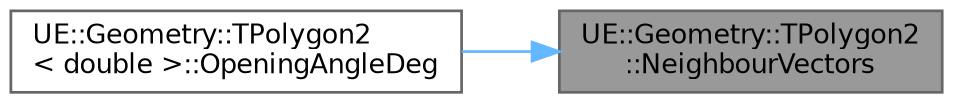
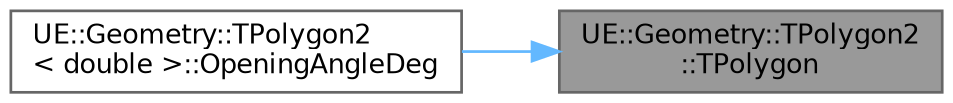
node "UE::Geometry::TPolygon2 ::NeighbourVectors": label "UE::Geometry::TPolygon2 ::NeighbourVectors" -> "UE::Geometry::TPolygon2 ::TPolygon"
